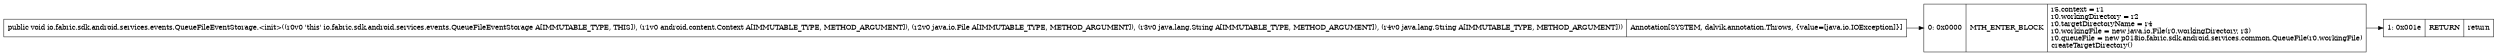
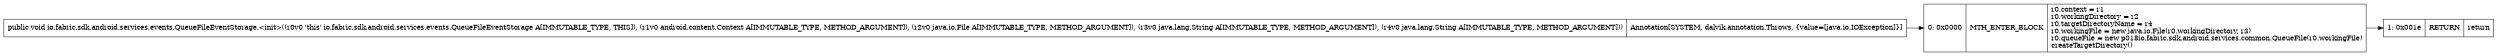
node "0: 0x0000": text "r5.context = r1" -> "r0.context = r1"
